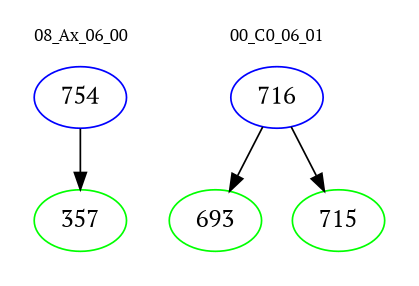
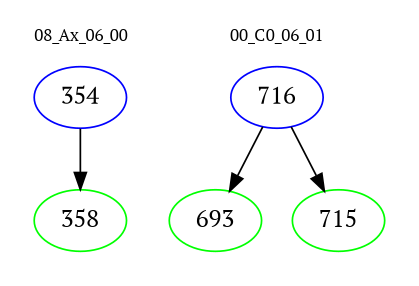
node "754": label "754" -> "354"
node "357": label "357" -> "358"
